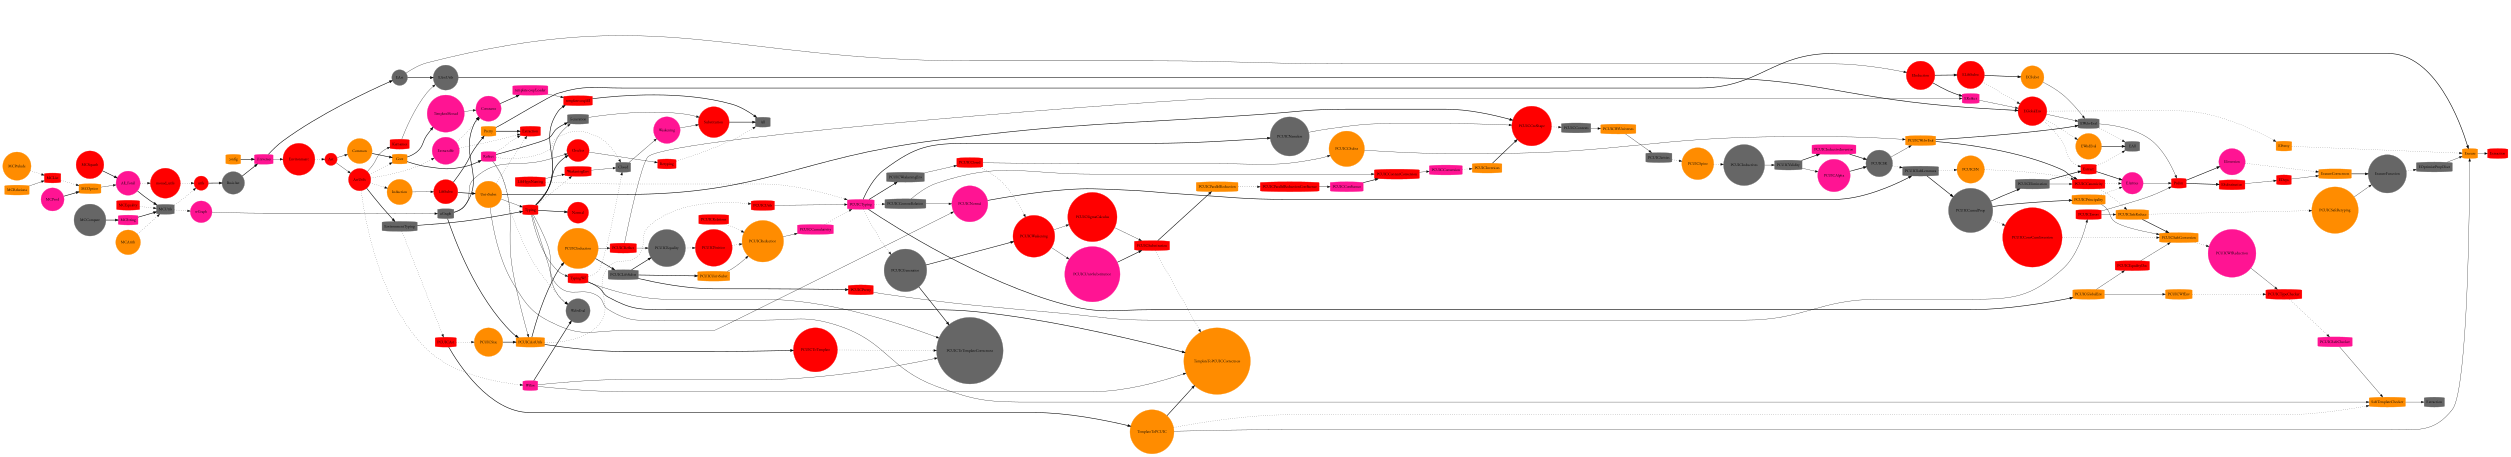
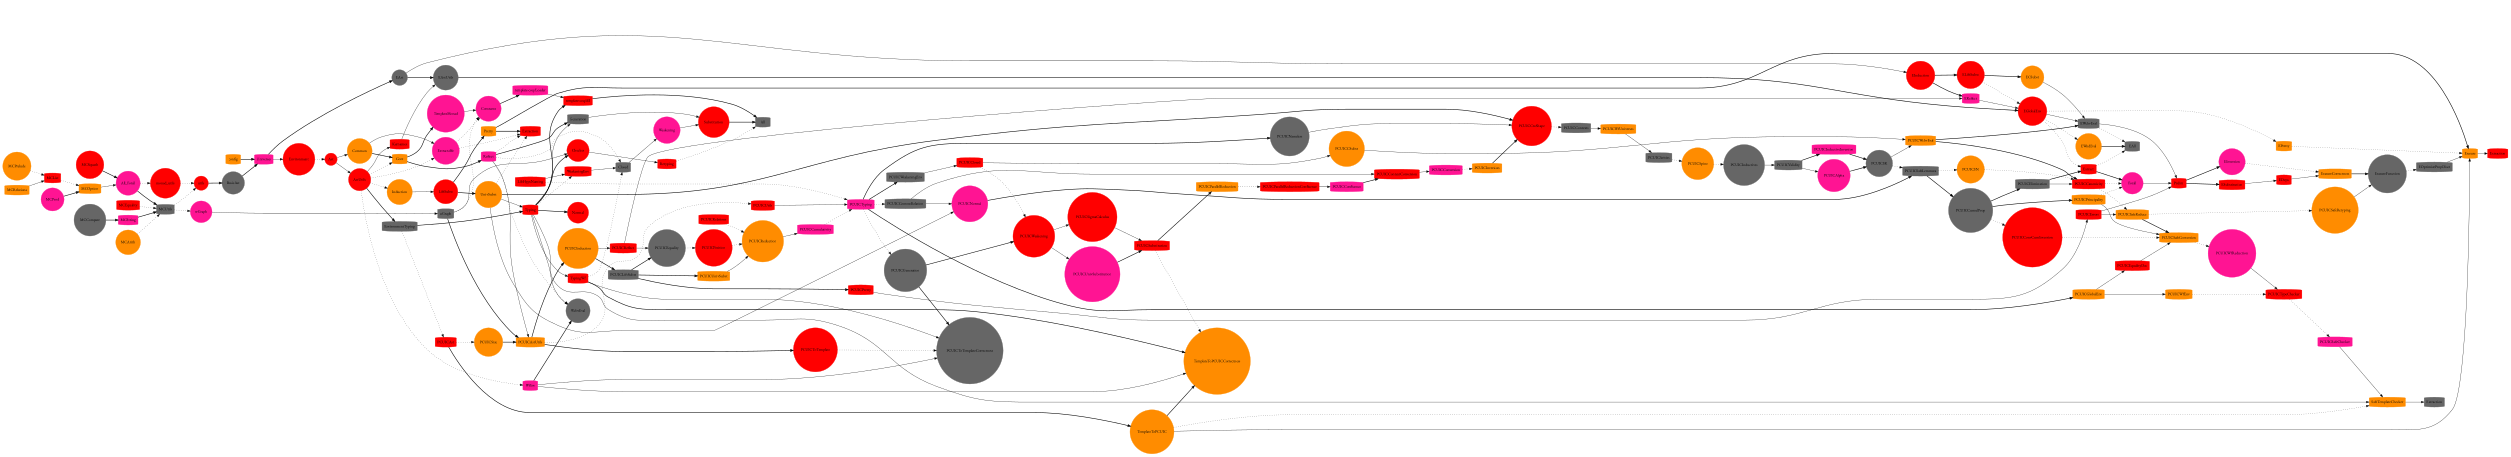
edge "Common" -> "Extractable": added
edge "uGraph" -> "Constants": style bold -> dotted
node "EArities": label "EArities" -> "Forall"
